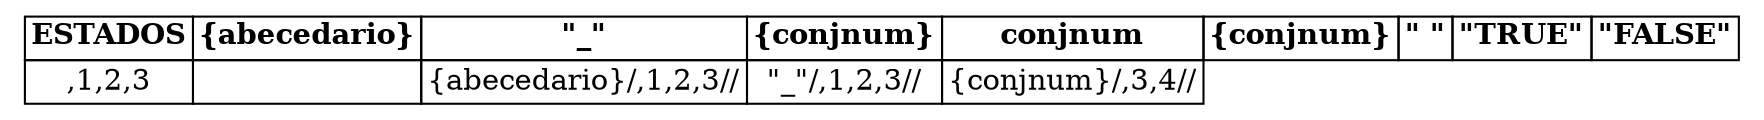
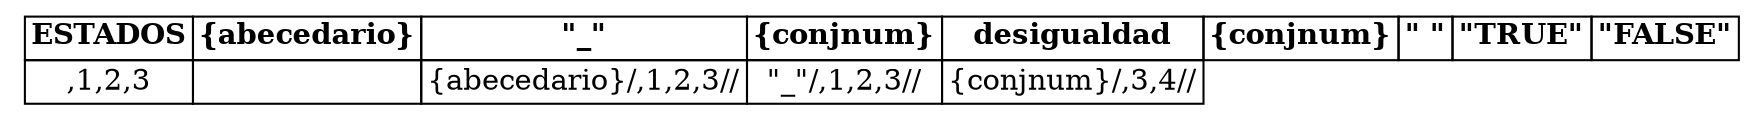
node "ESTADOS": text "conjnum" -> "desigualdad"
